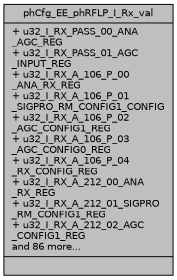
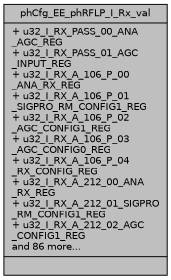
node "phCfg_EE_phRFLP_I_Rx_val": text "_SIGPRO_RM_CONFIG1_CONFIG" -> "_SIGPRO_RM_CONFIG1_REG"
